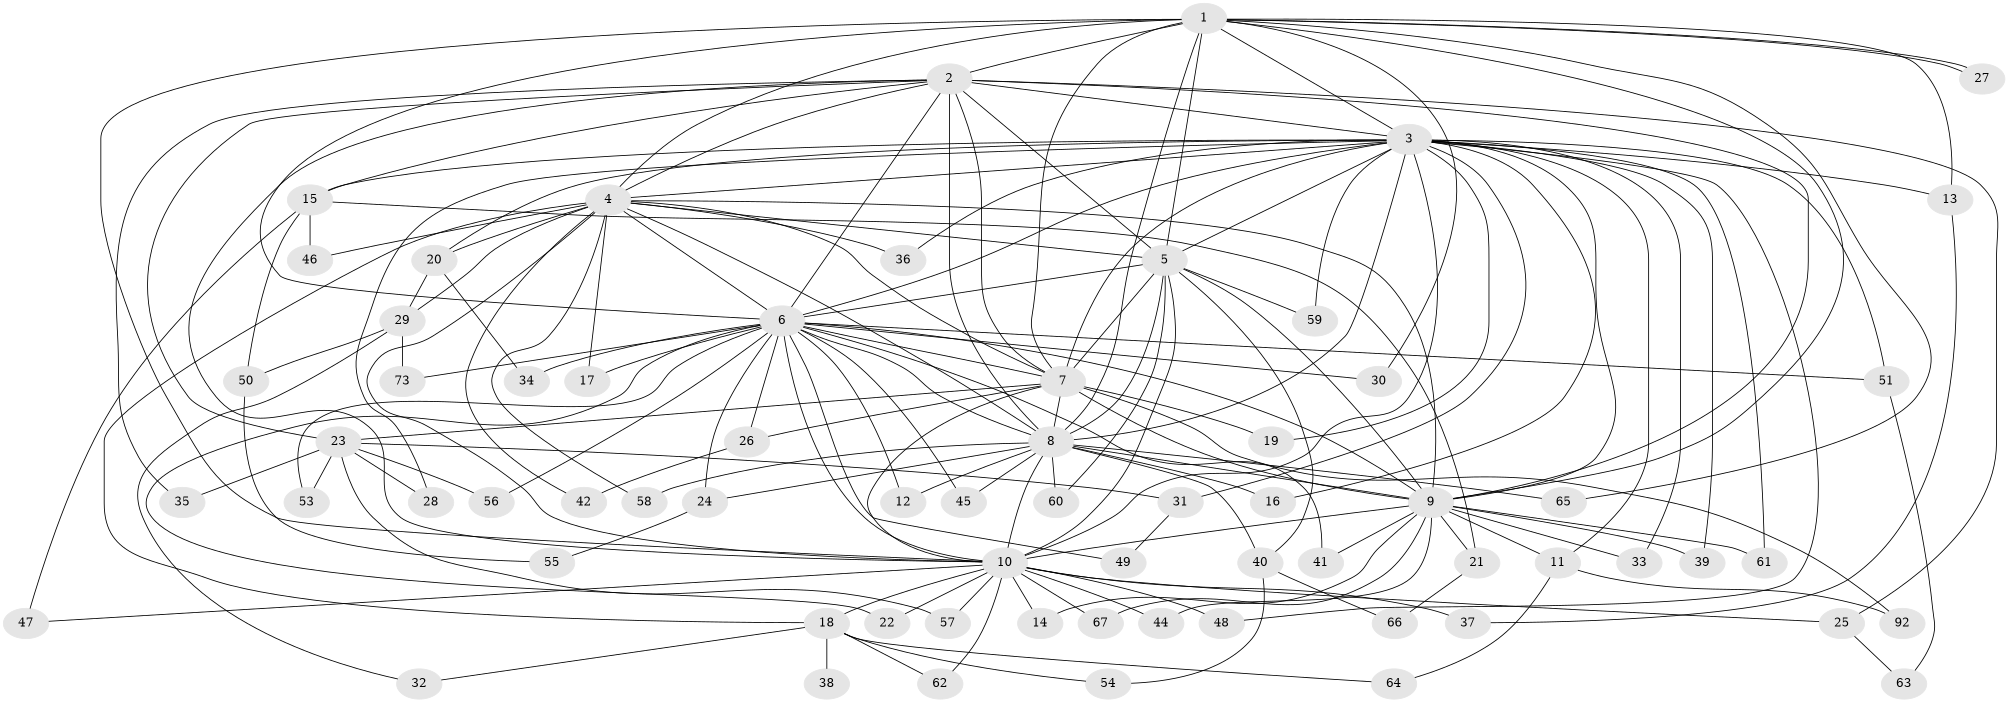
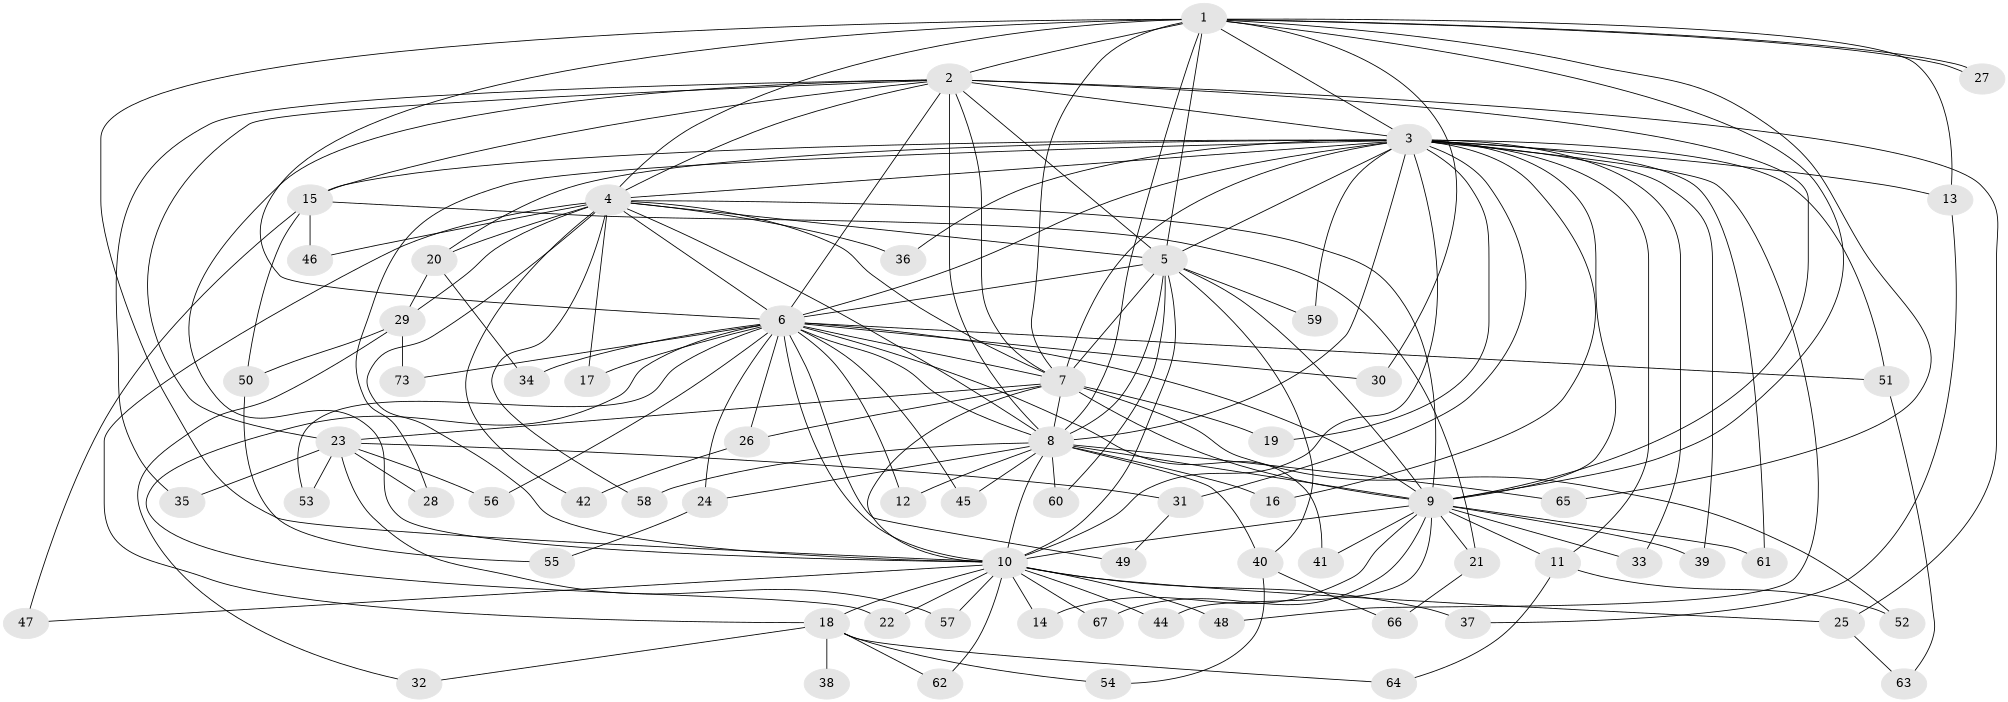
node "92": label "92" -> "52"
